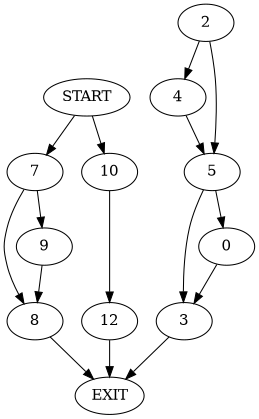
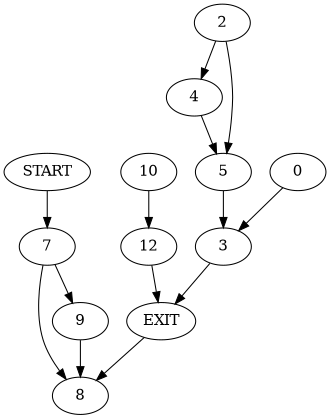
edge "START" -> "10": removed
edge "5" -> "0": removed
edge "8" -> "EXIT": reversed
